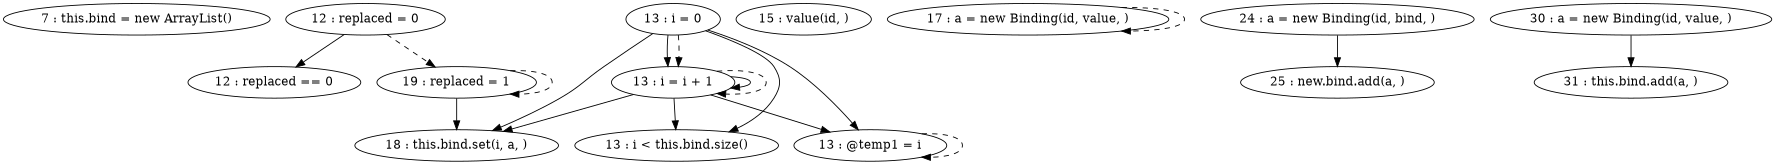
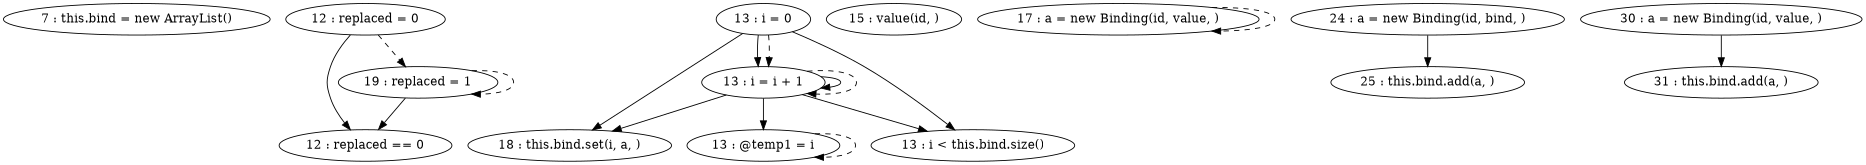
edge "13 : i = 0" -> "13 : @temp1 = i": removed
node "25 : new.bind.add(a, )": label "25 : new.bind.add(a, )" -> "25 : this.bind.add(a, )"
edge "19 : replaced = 1" -> "18 : this.bind.set(i, a, )": now "19 : replaced = 1" -> "12 : replaced == 0"
